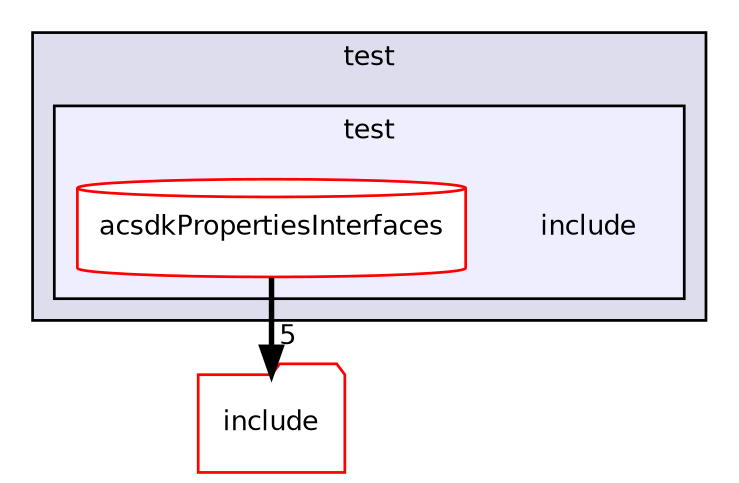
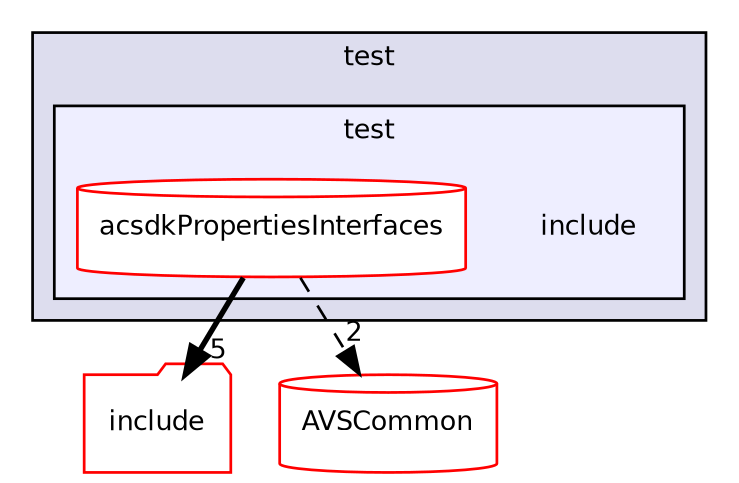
node "AVSCommon": added
